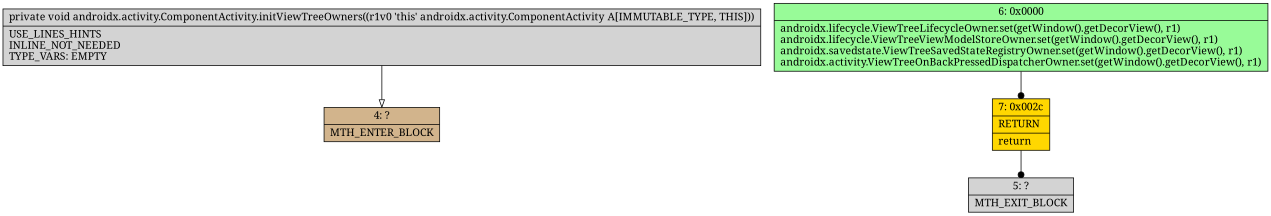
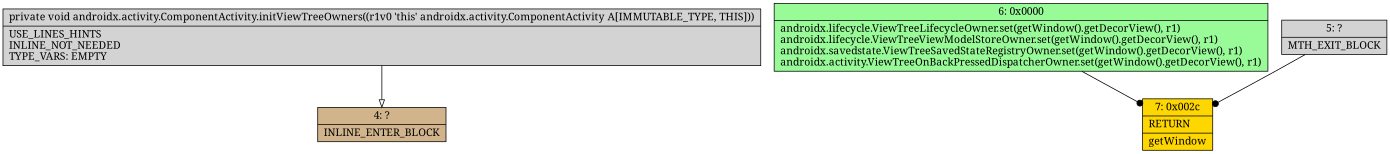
node "4: ?": text "MTH_ENTER_BLOCK" -> "INLINE_ENTER_BLOCK"
node "7: 0x002c": text "return" -> "getWindow"
edge "7: 0x002c" -> "5: ?": reversed
